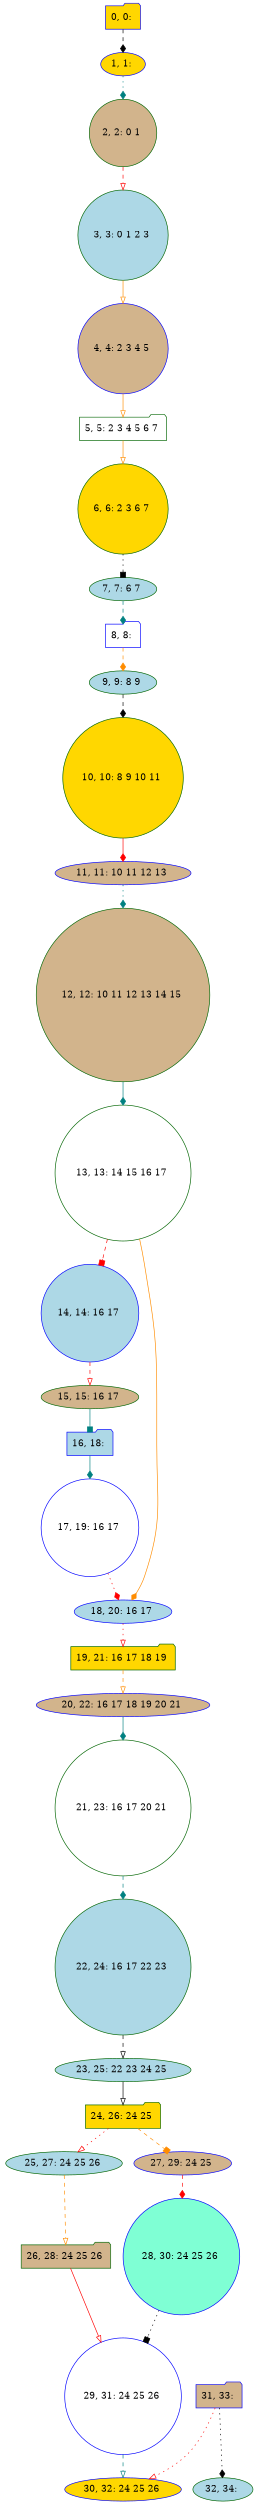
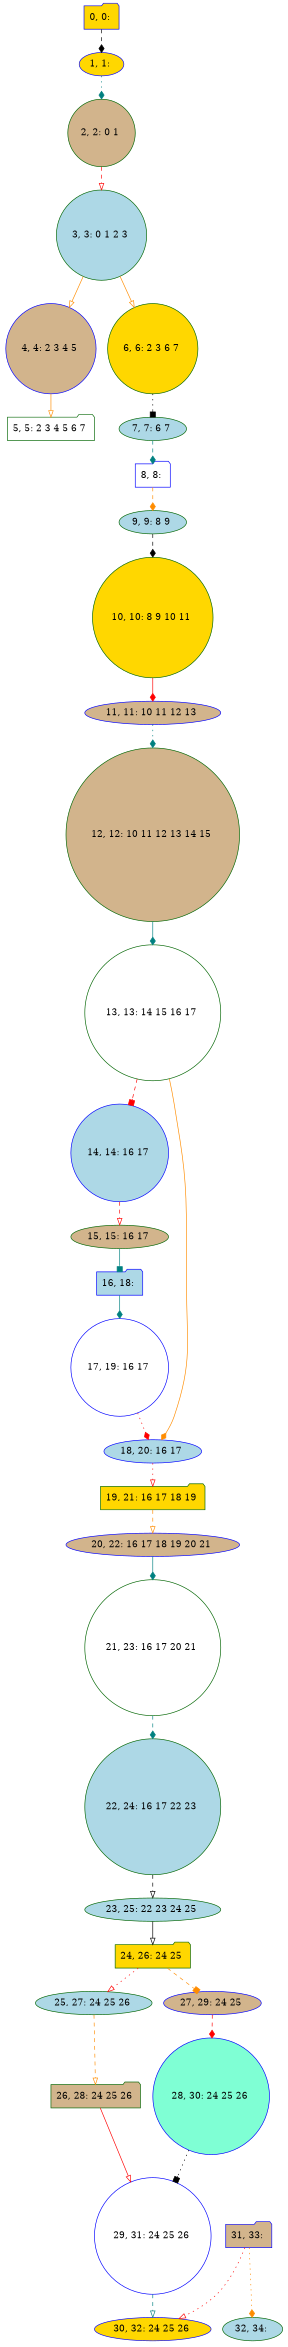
edge "5, 5: 2 3 4 5 6 7" -> "6, 6: 2 3 6 7": now "3, 3: 0 1 2 3" -> "6, 6: 2 3 6 7"
edge "31, 33:" -> "32, 34:": color black -> darkorange
